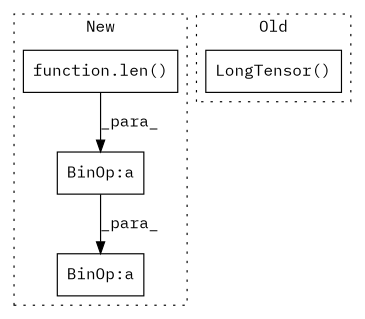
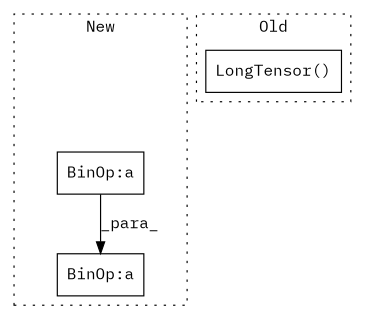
node "function.len()": removed
